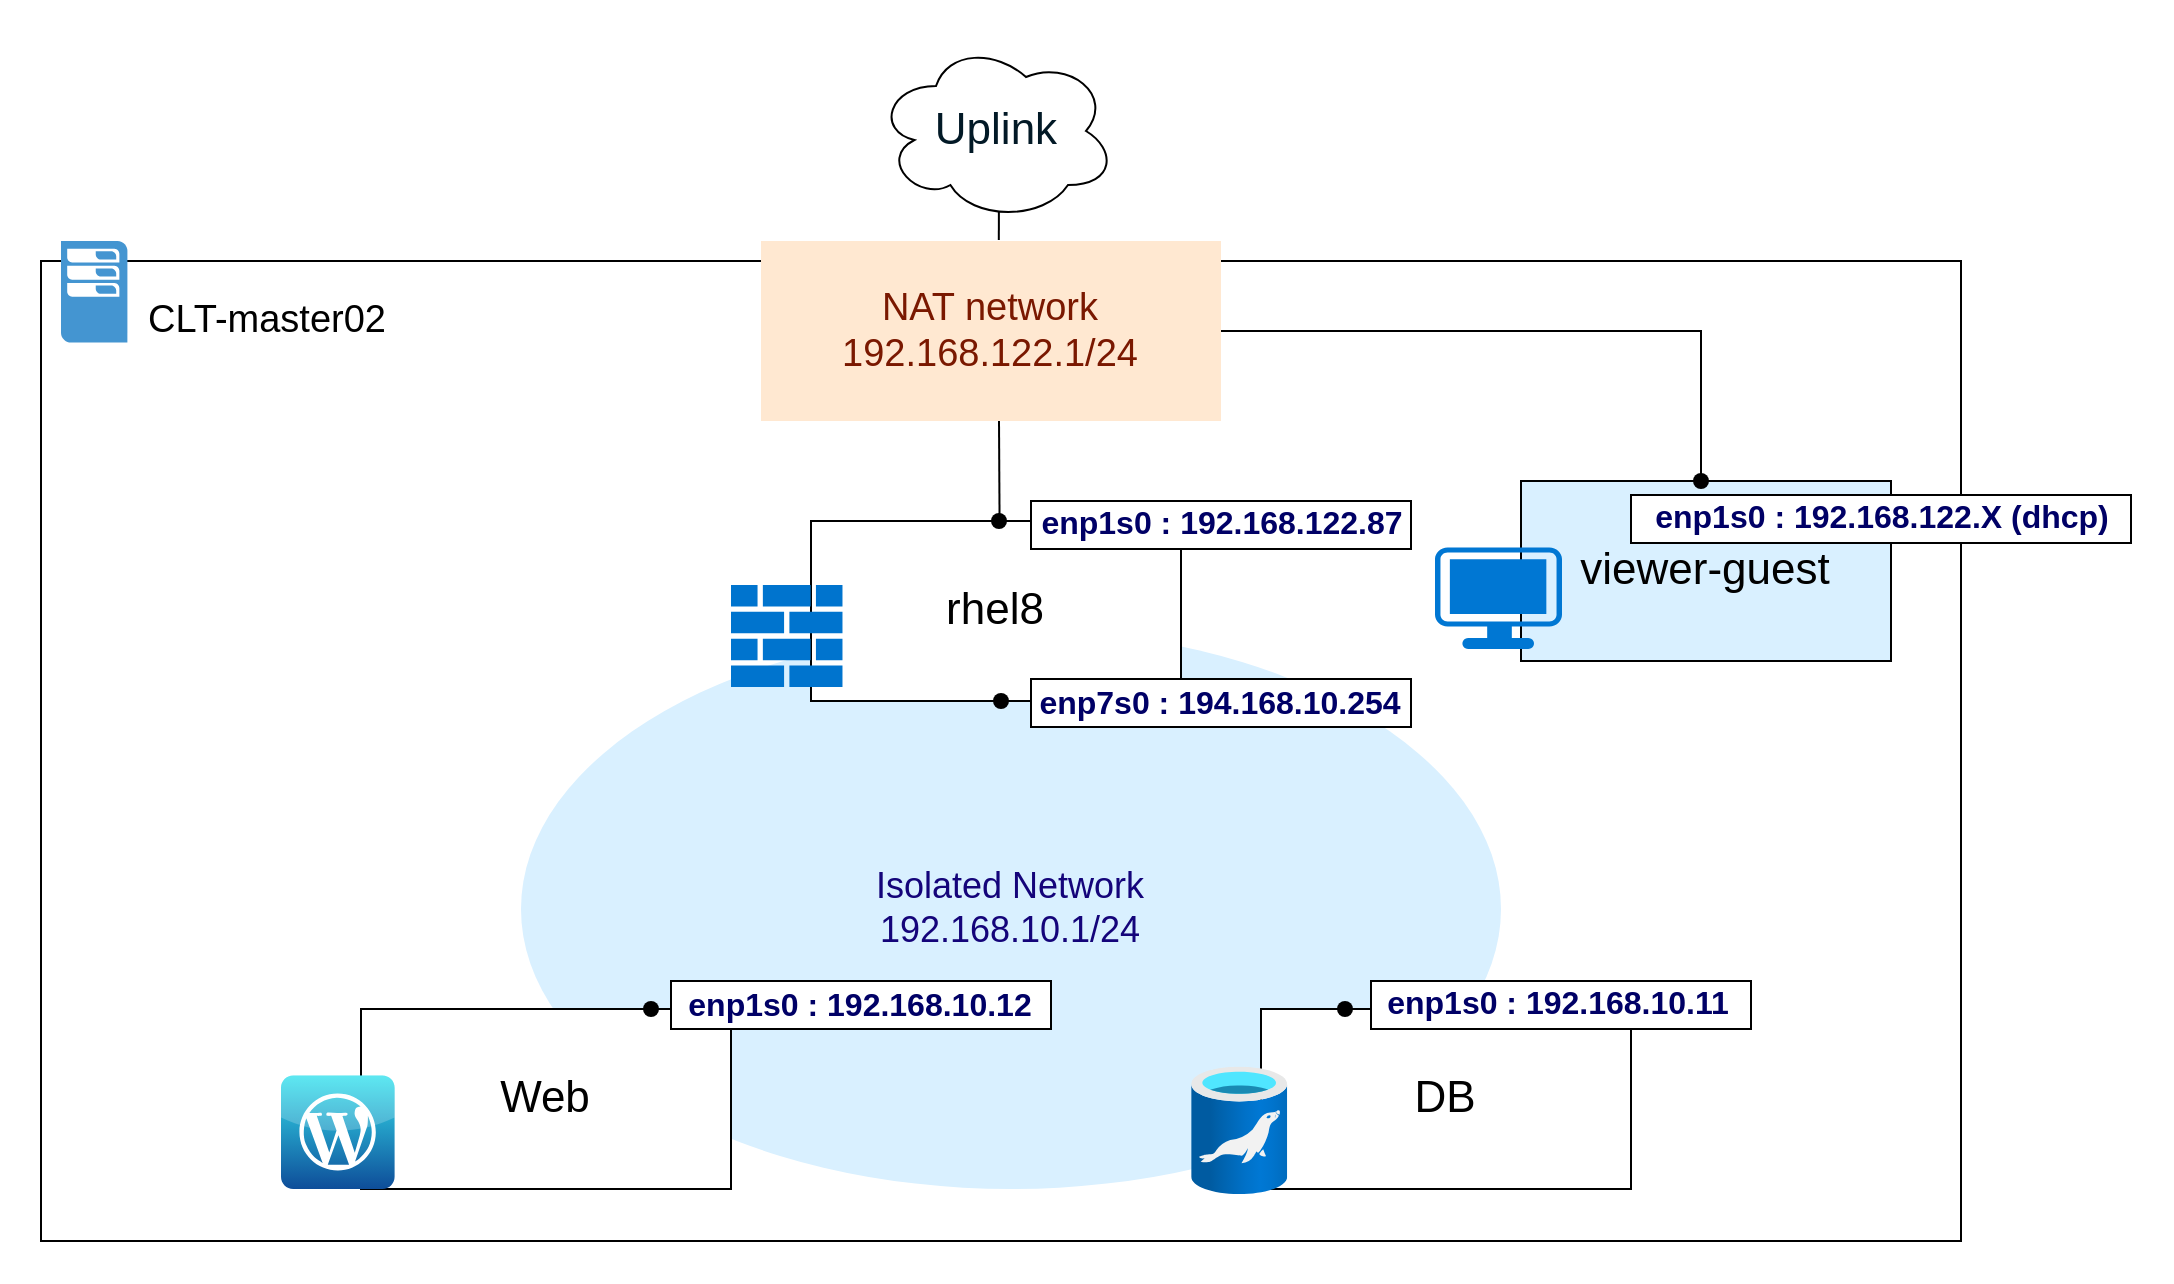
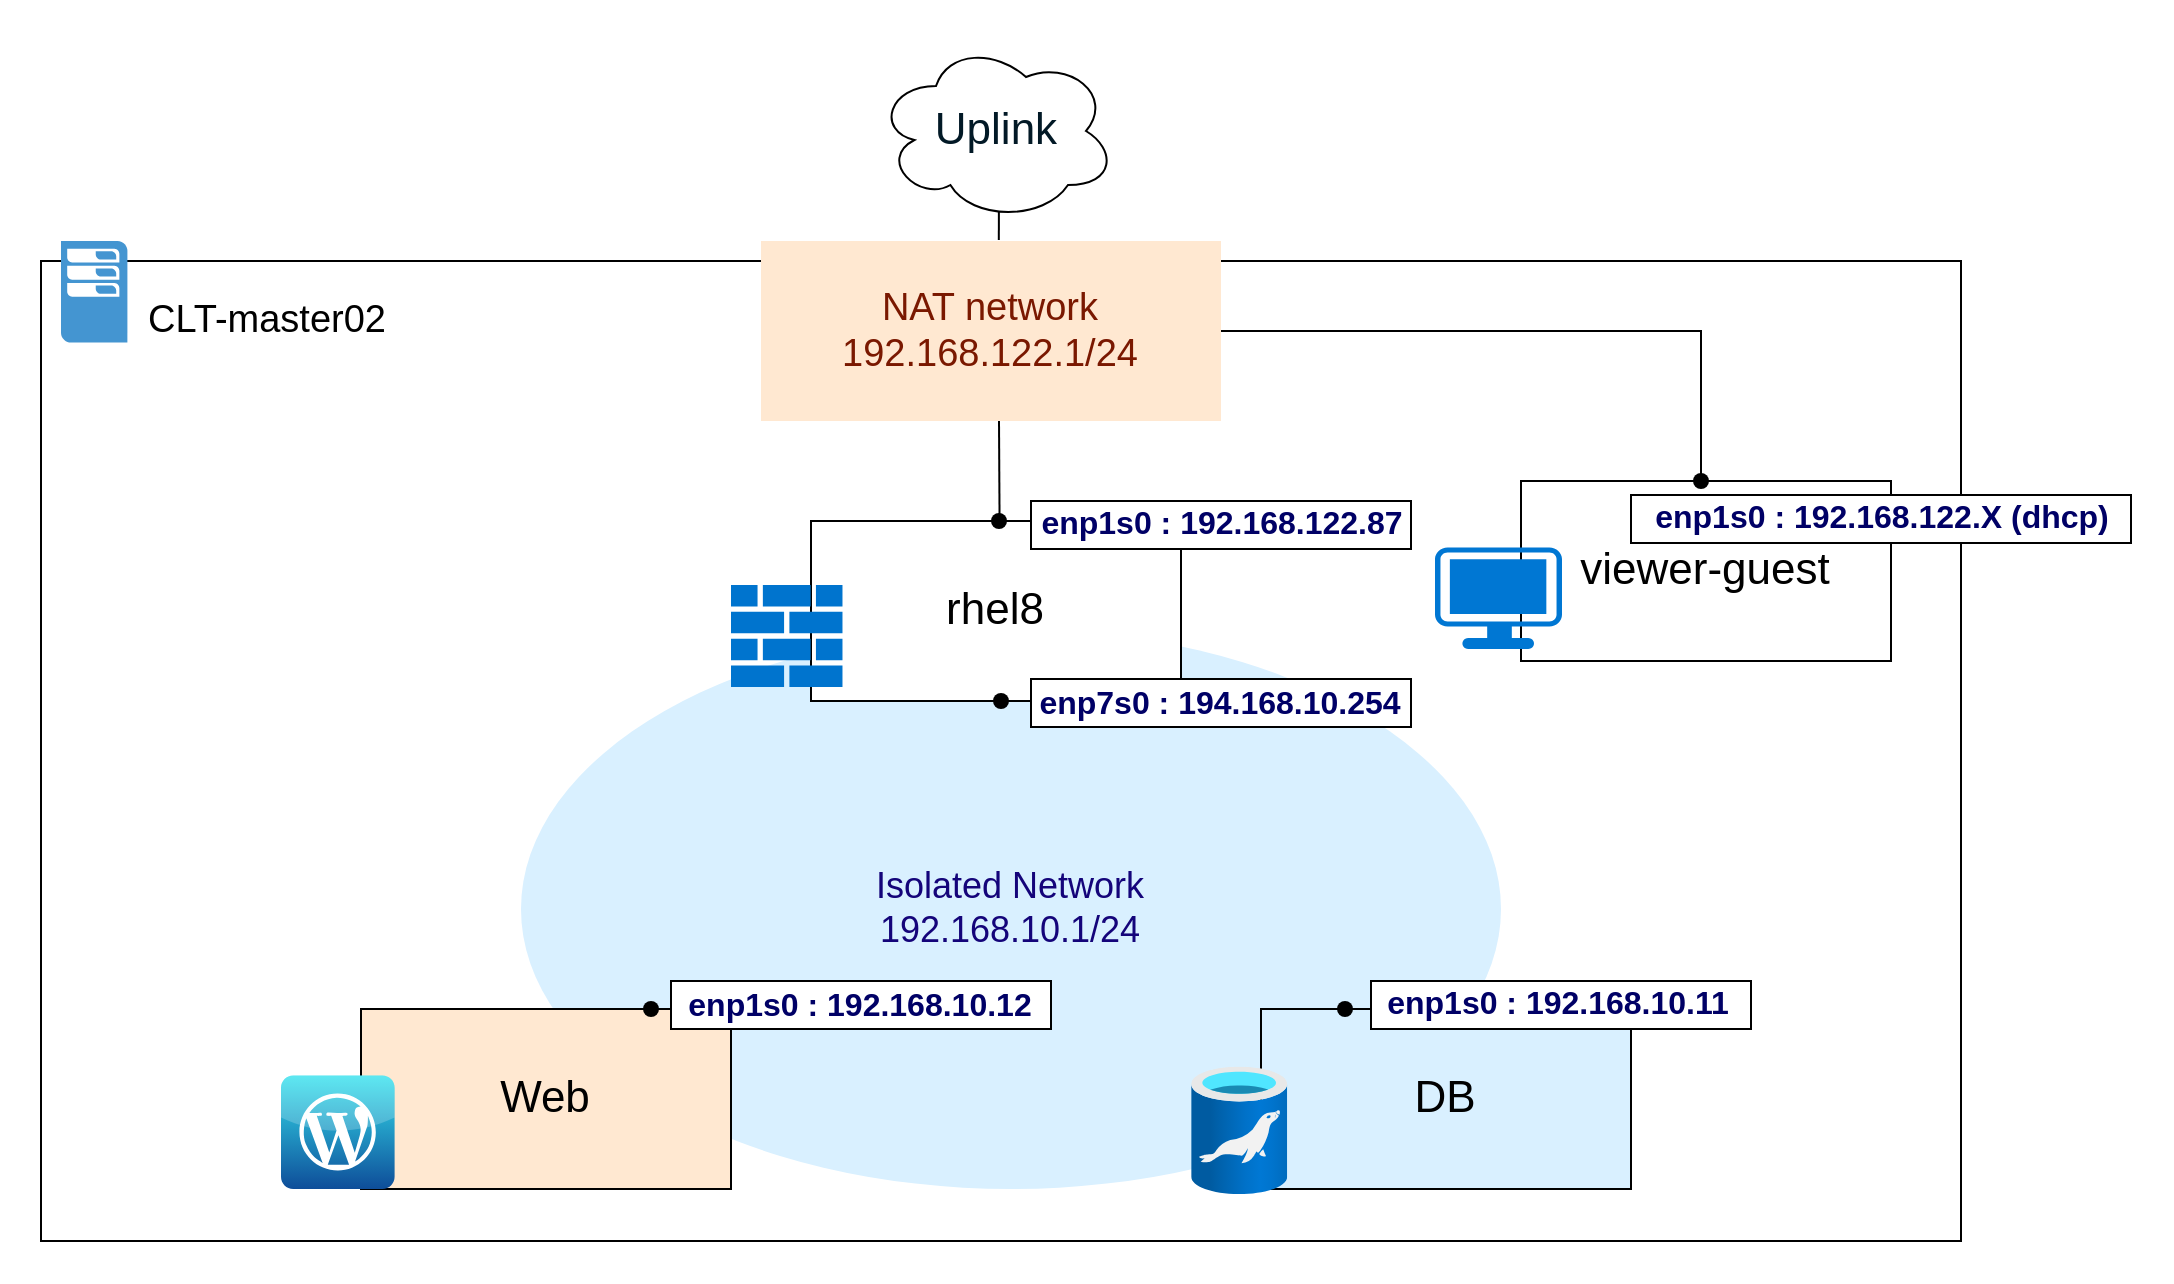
node "viewer-guest": fillcolor #d9f0ff -> #ffffff
node "Web": fillcolor #ffffff -> #ffe8d1
node "DB": fillcolor #ffffff -> #d9f0ff
